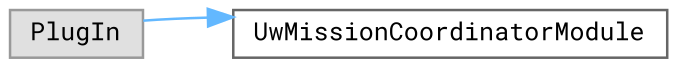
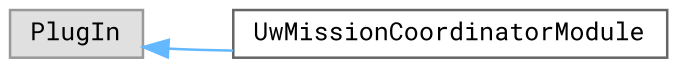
edge "PlugIn" -> "UwMissionCoordinatorModule": reversed
